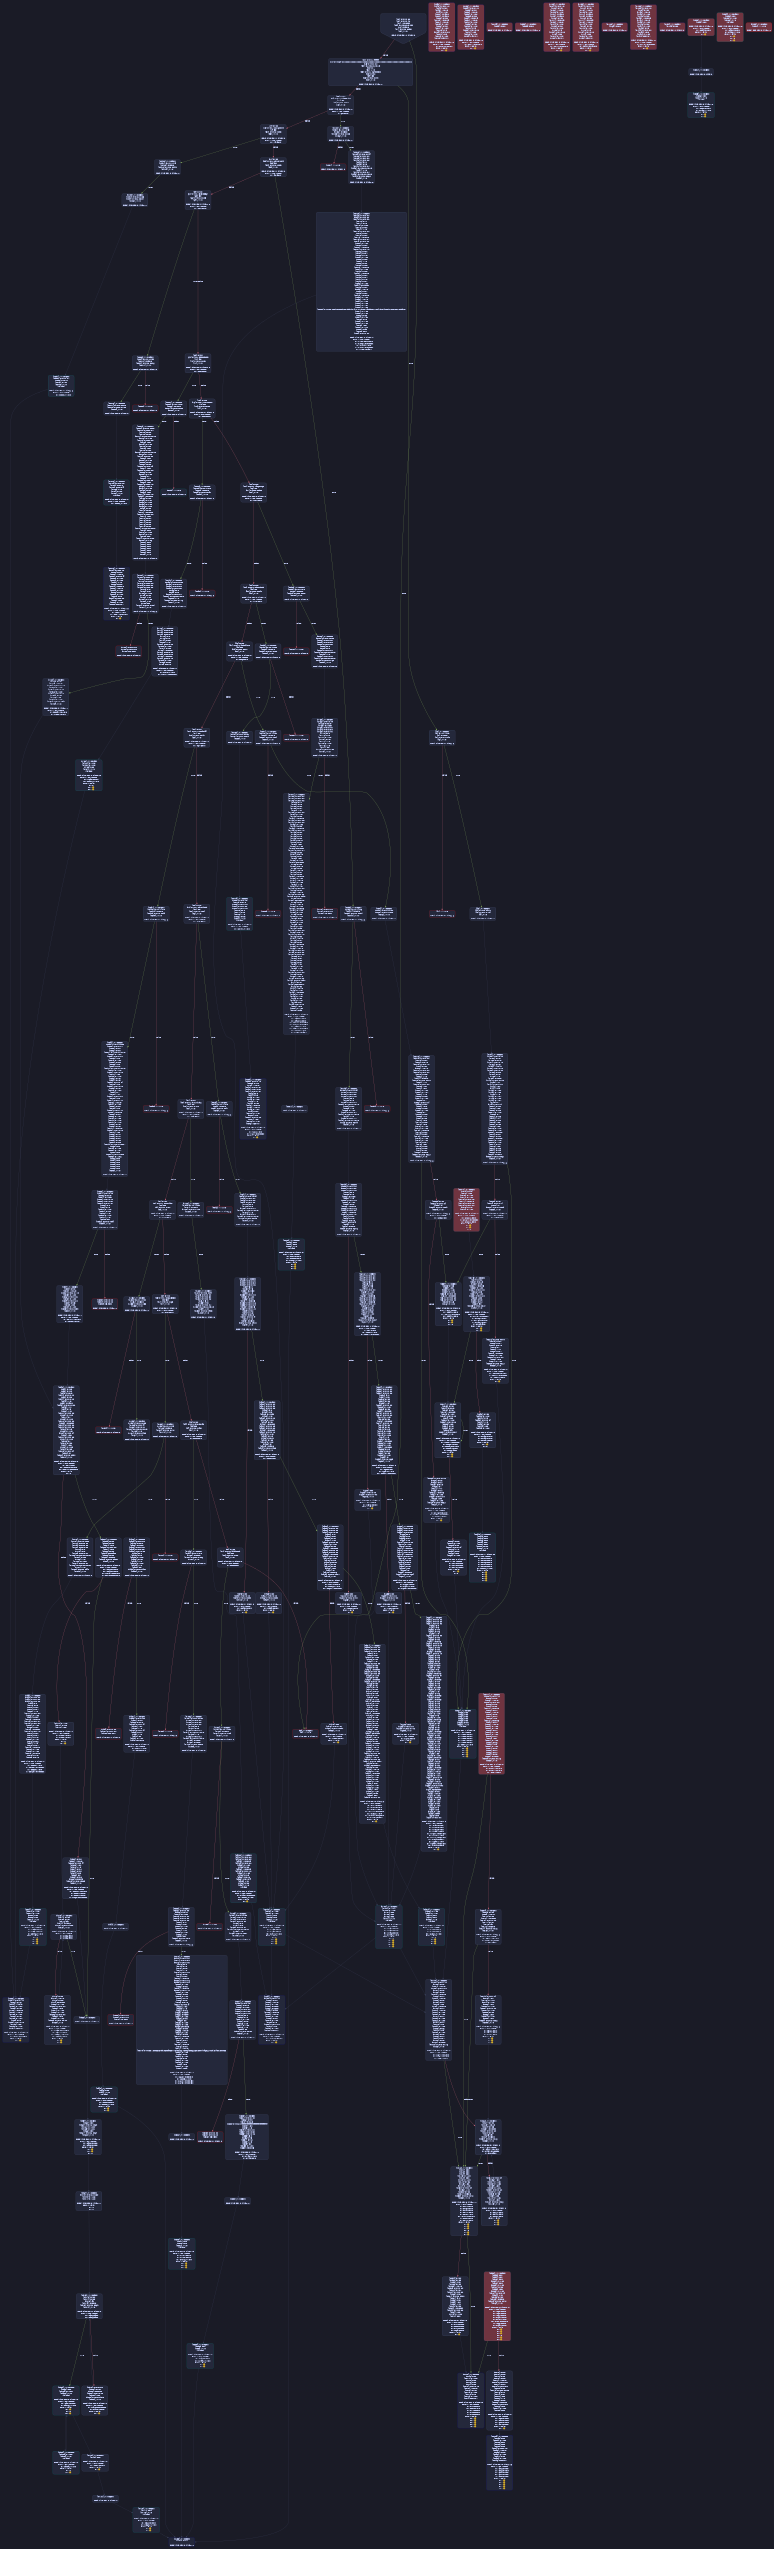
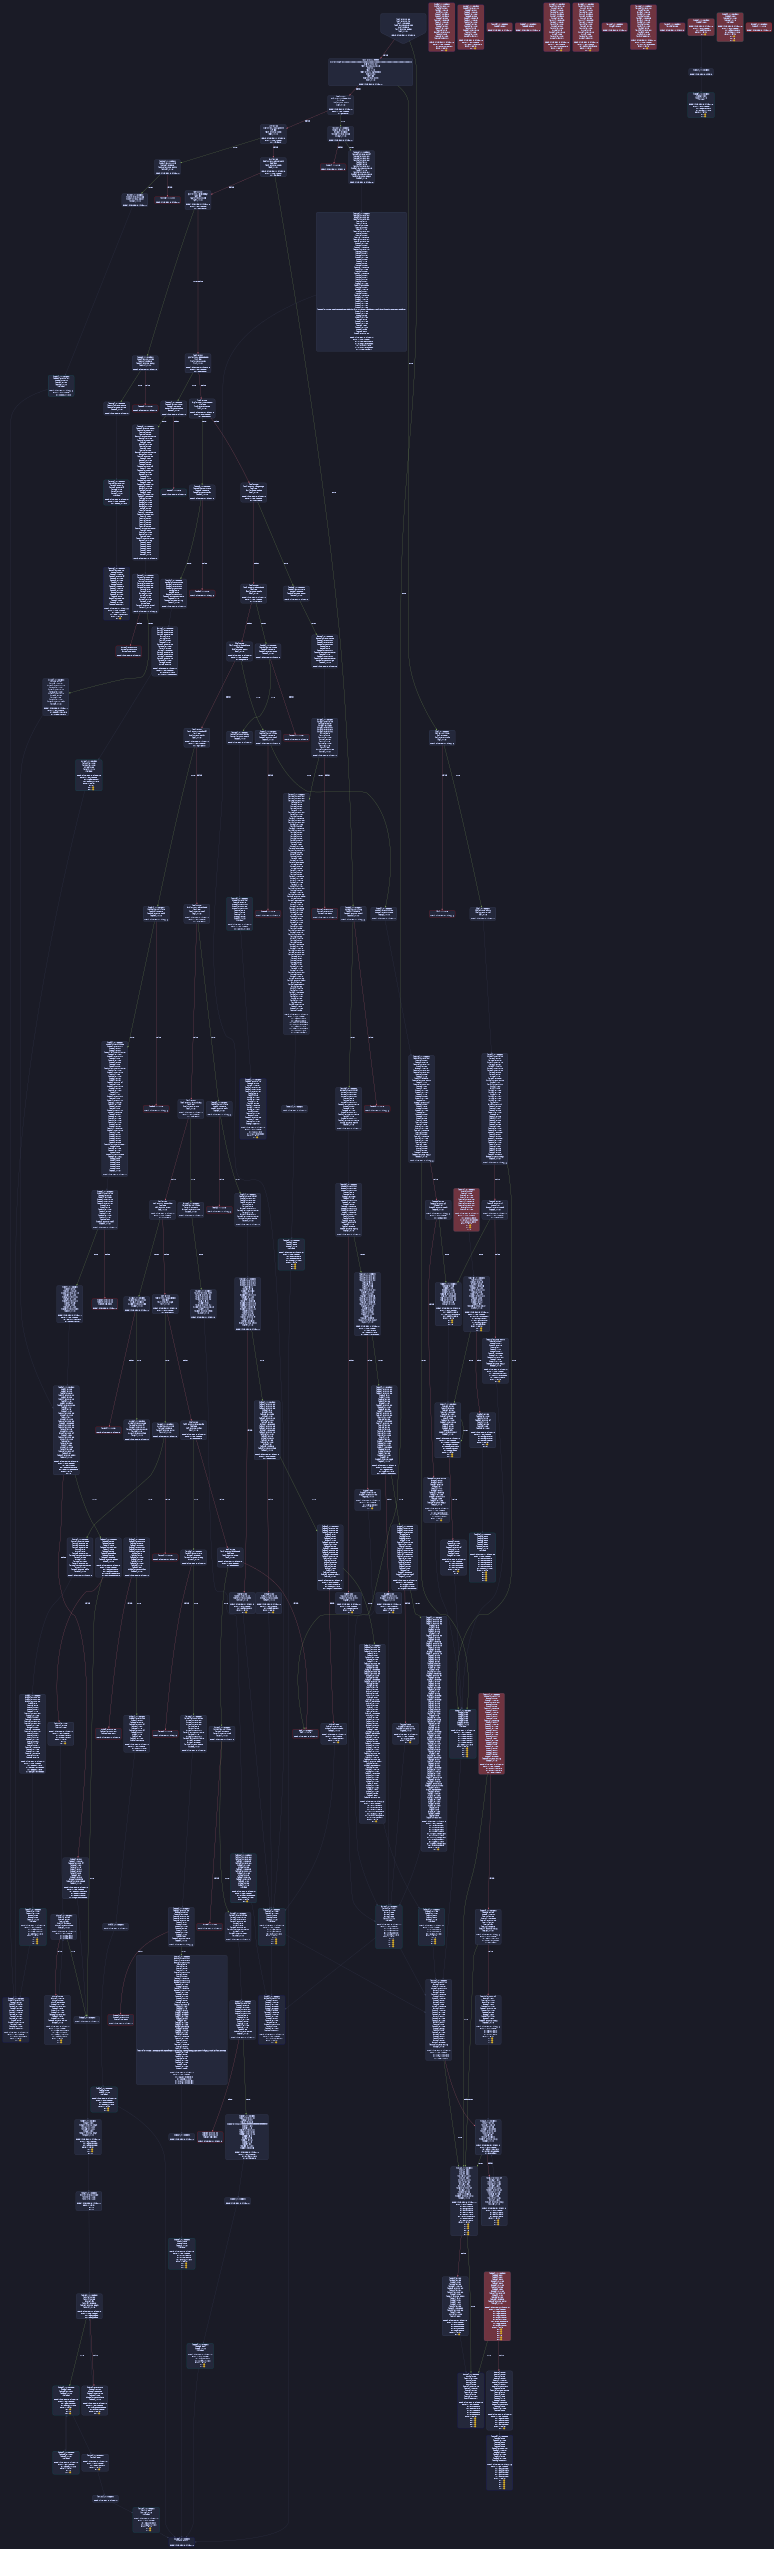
node "[0bbb] JUMPDEST [0bbc] INVALID Stack cbb req: 0, sizeΔ: 0": label "[0bbb] JUMPDEST [0bbc] INVALID Stack cbb req: 0, sizeΔ: 0" -> "[0bbb] JUMPDEST [0bbc] INVALID Stack size req: 0, sizeΔ: 0"
node "[01ba] INVALID Stack size req: 0, sizeΔ: 0": added
node "[02c1] INVALID Stack size req: 0, sizeΔ: 0": removed
